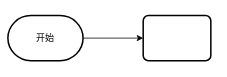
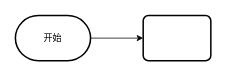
node "开始": moved (45, 38) -> (53, 38)
